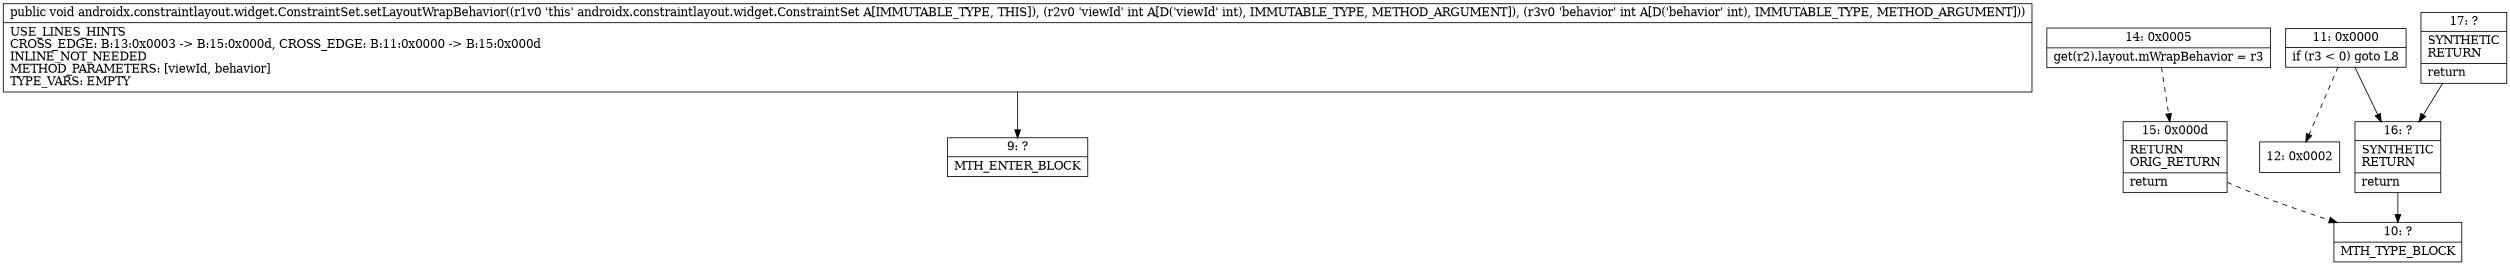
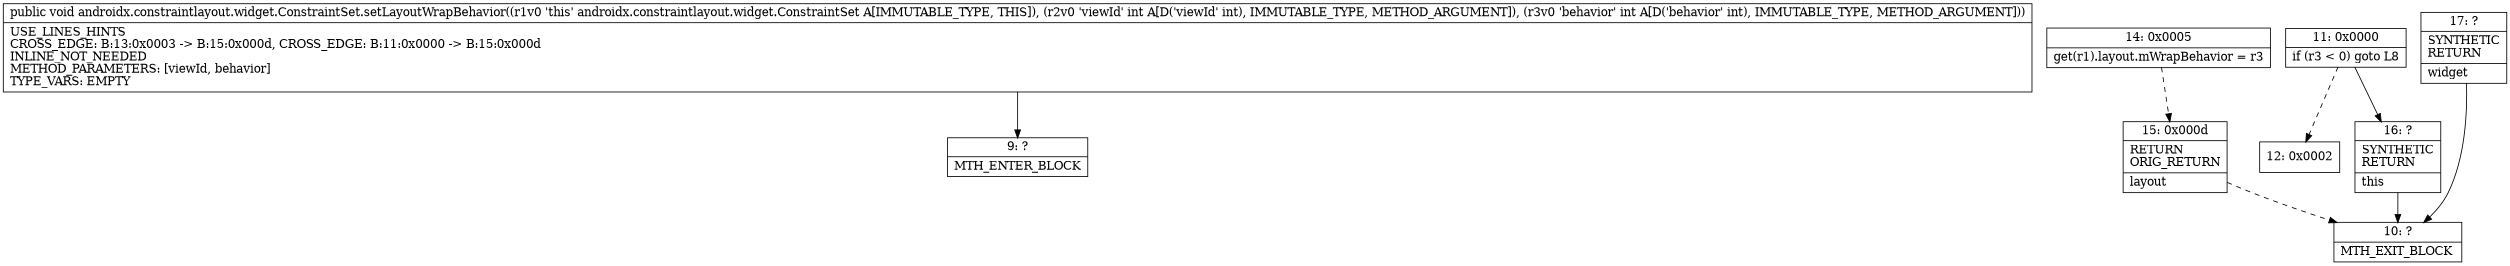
node "14: 0x0005": text "get(r2).layout.mWrapBehavior = r3" -> "get(r1).layout.mWrapBehavior = r3"
node "17: ?": text "return" -> "widget"
edge "17: ?" -> "16: ?": now "17: ?" -> "10: ?"
node "15: 0x000d": text "return" -> "layout"
node "16: ?": text "return" -> "this"
node "10: ?": text "MTH_TYPE_BLOCK" -> "MTH_EXIT_BLOCK"
